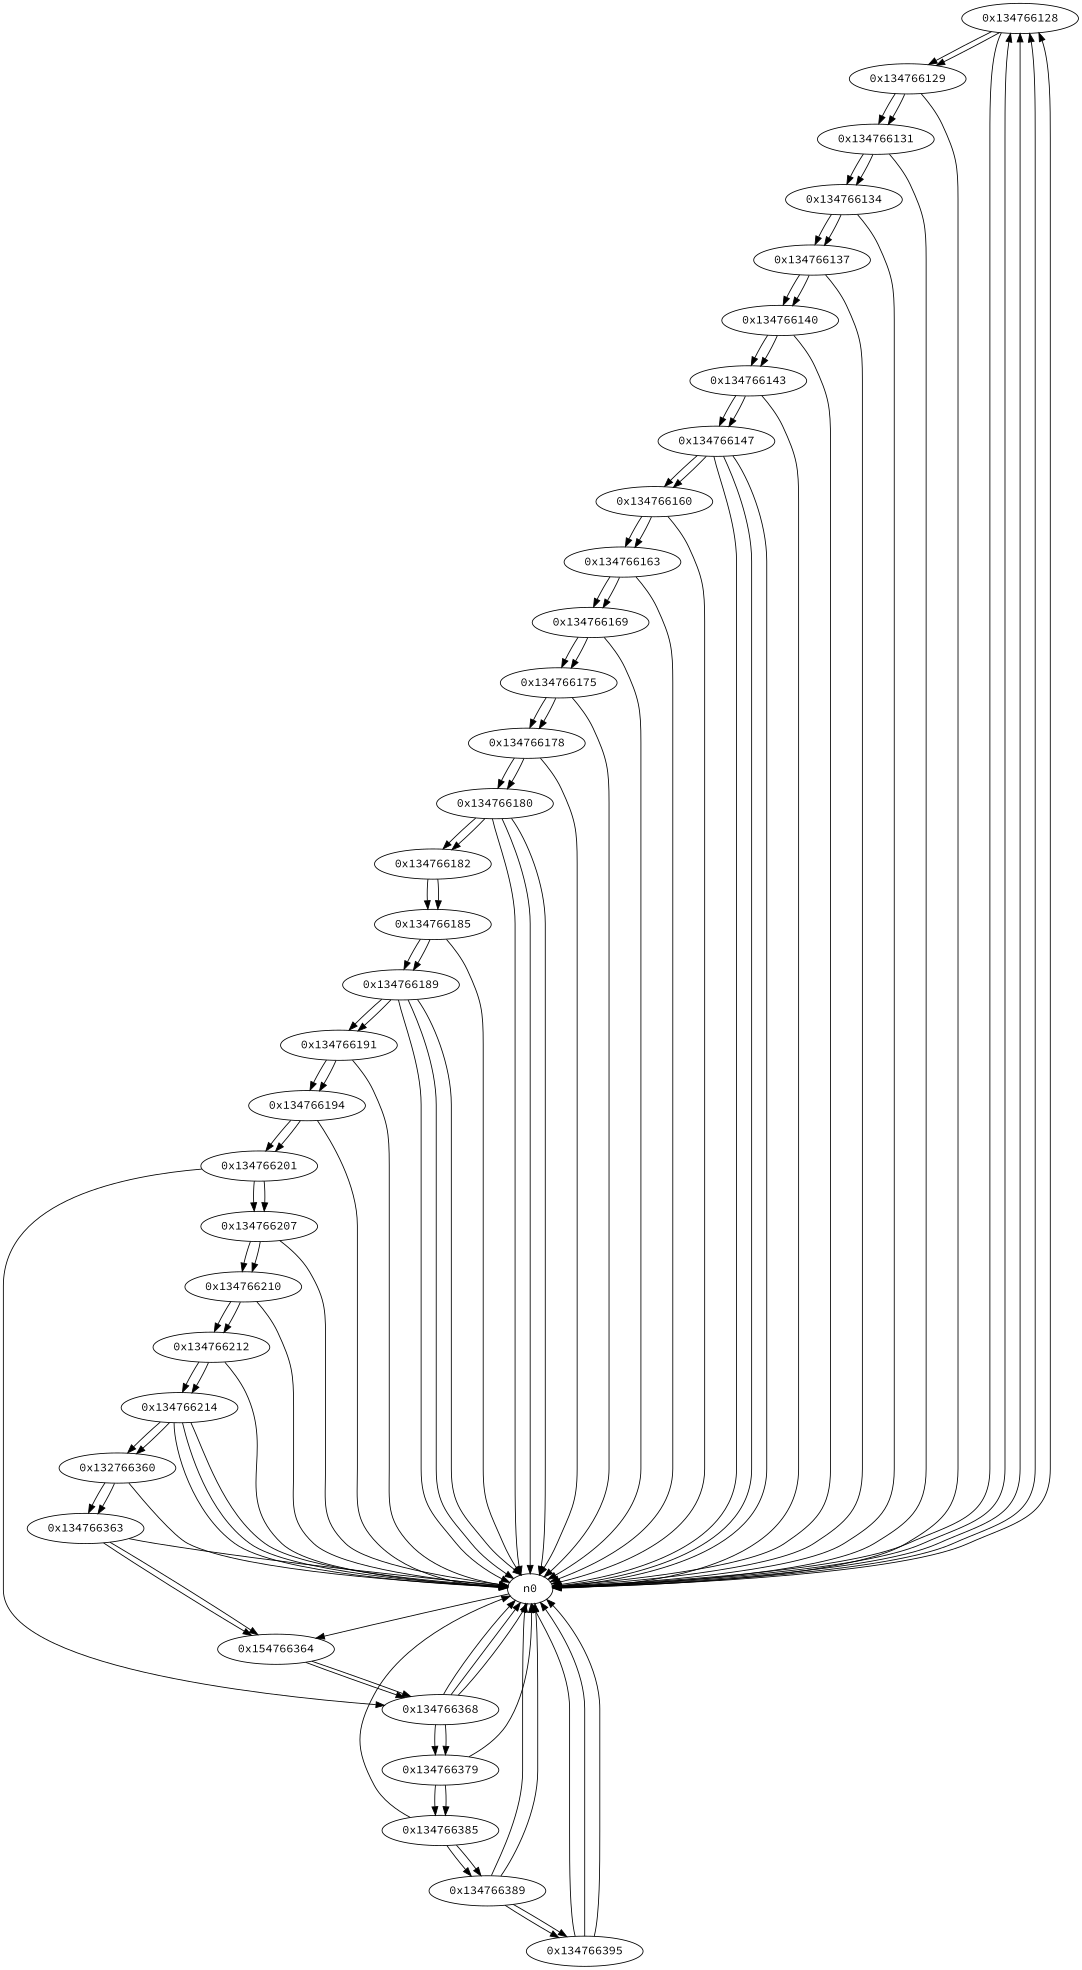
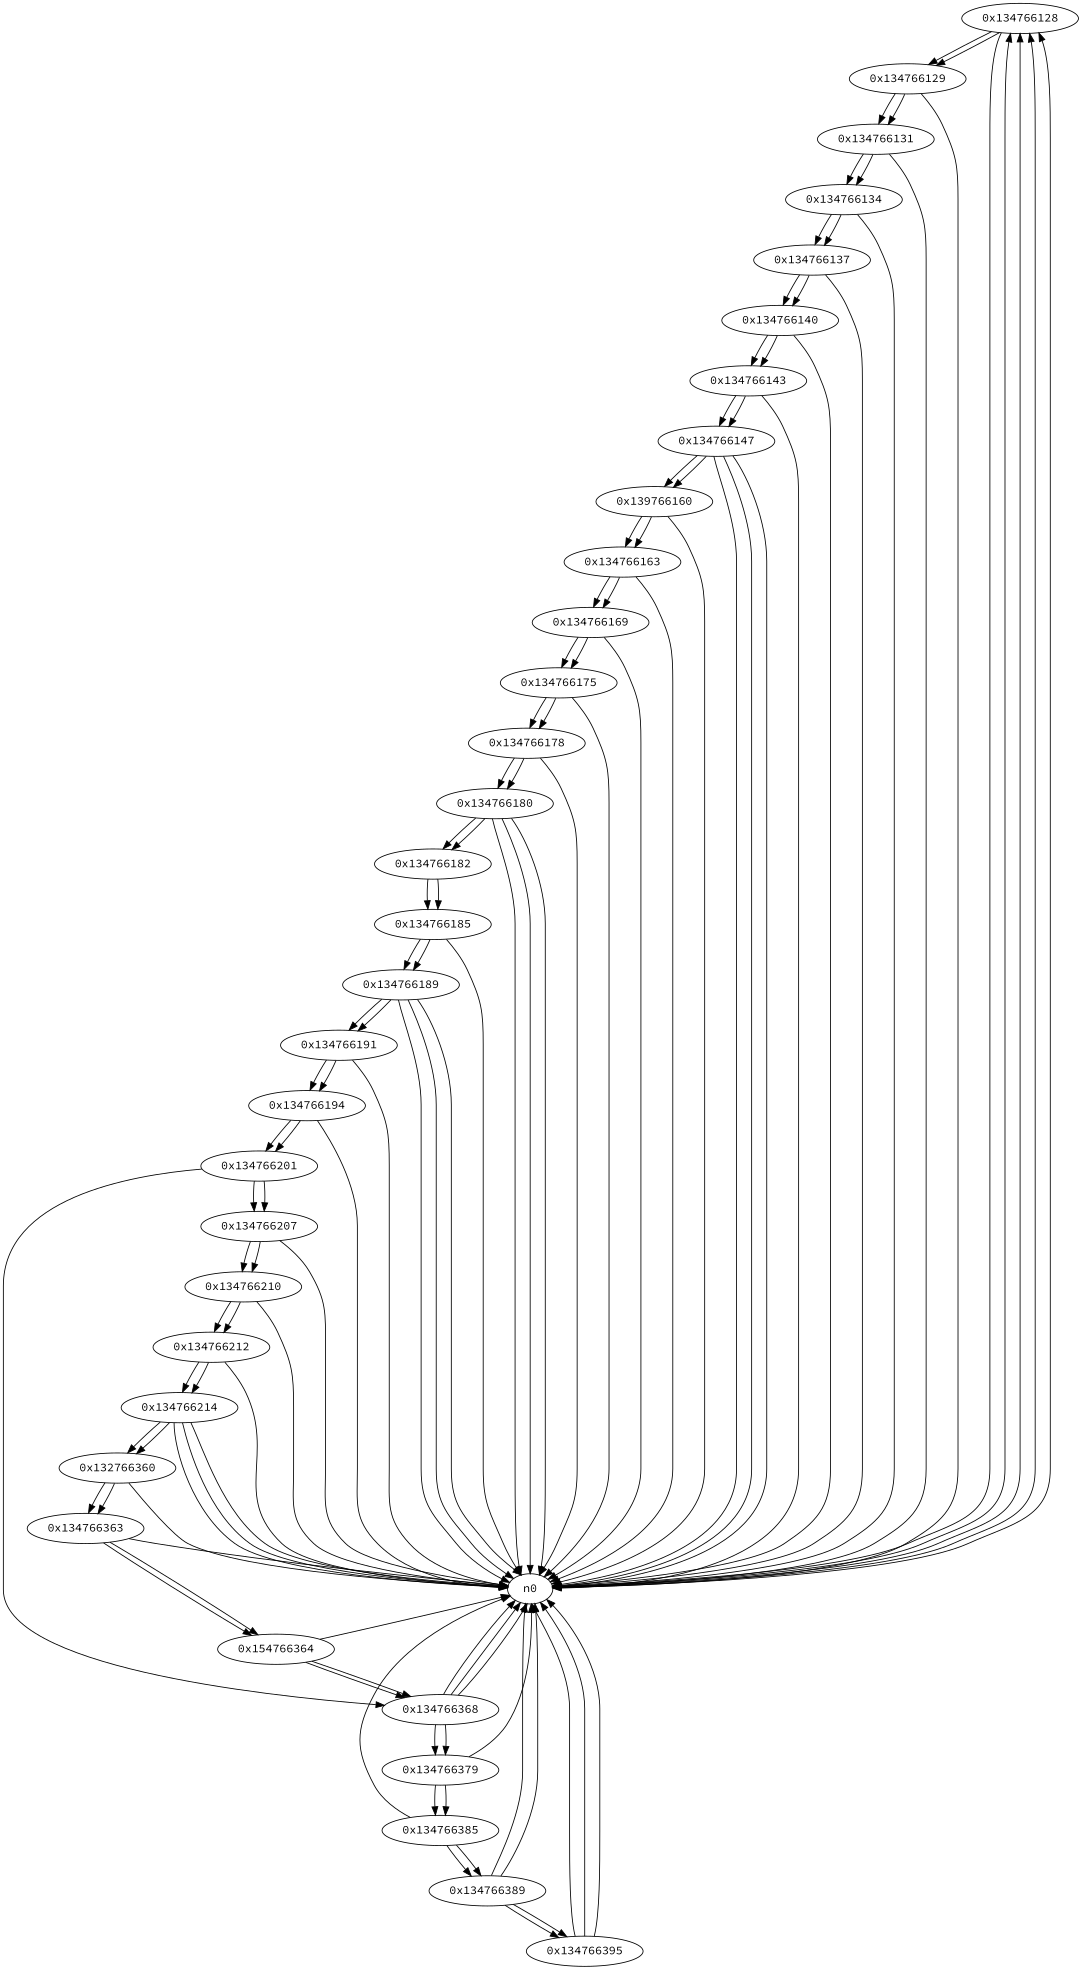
node "0x134766160": label "0x134766160" -> "0x139766160"
edge "n0" -> "0x154766364": reversed
